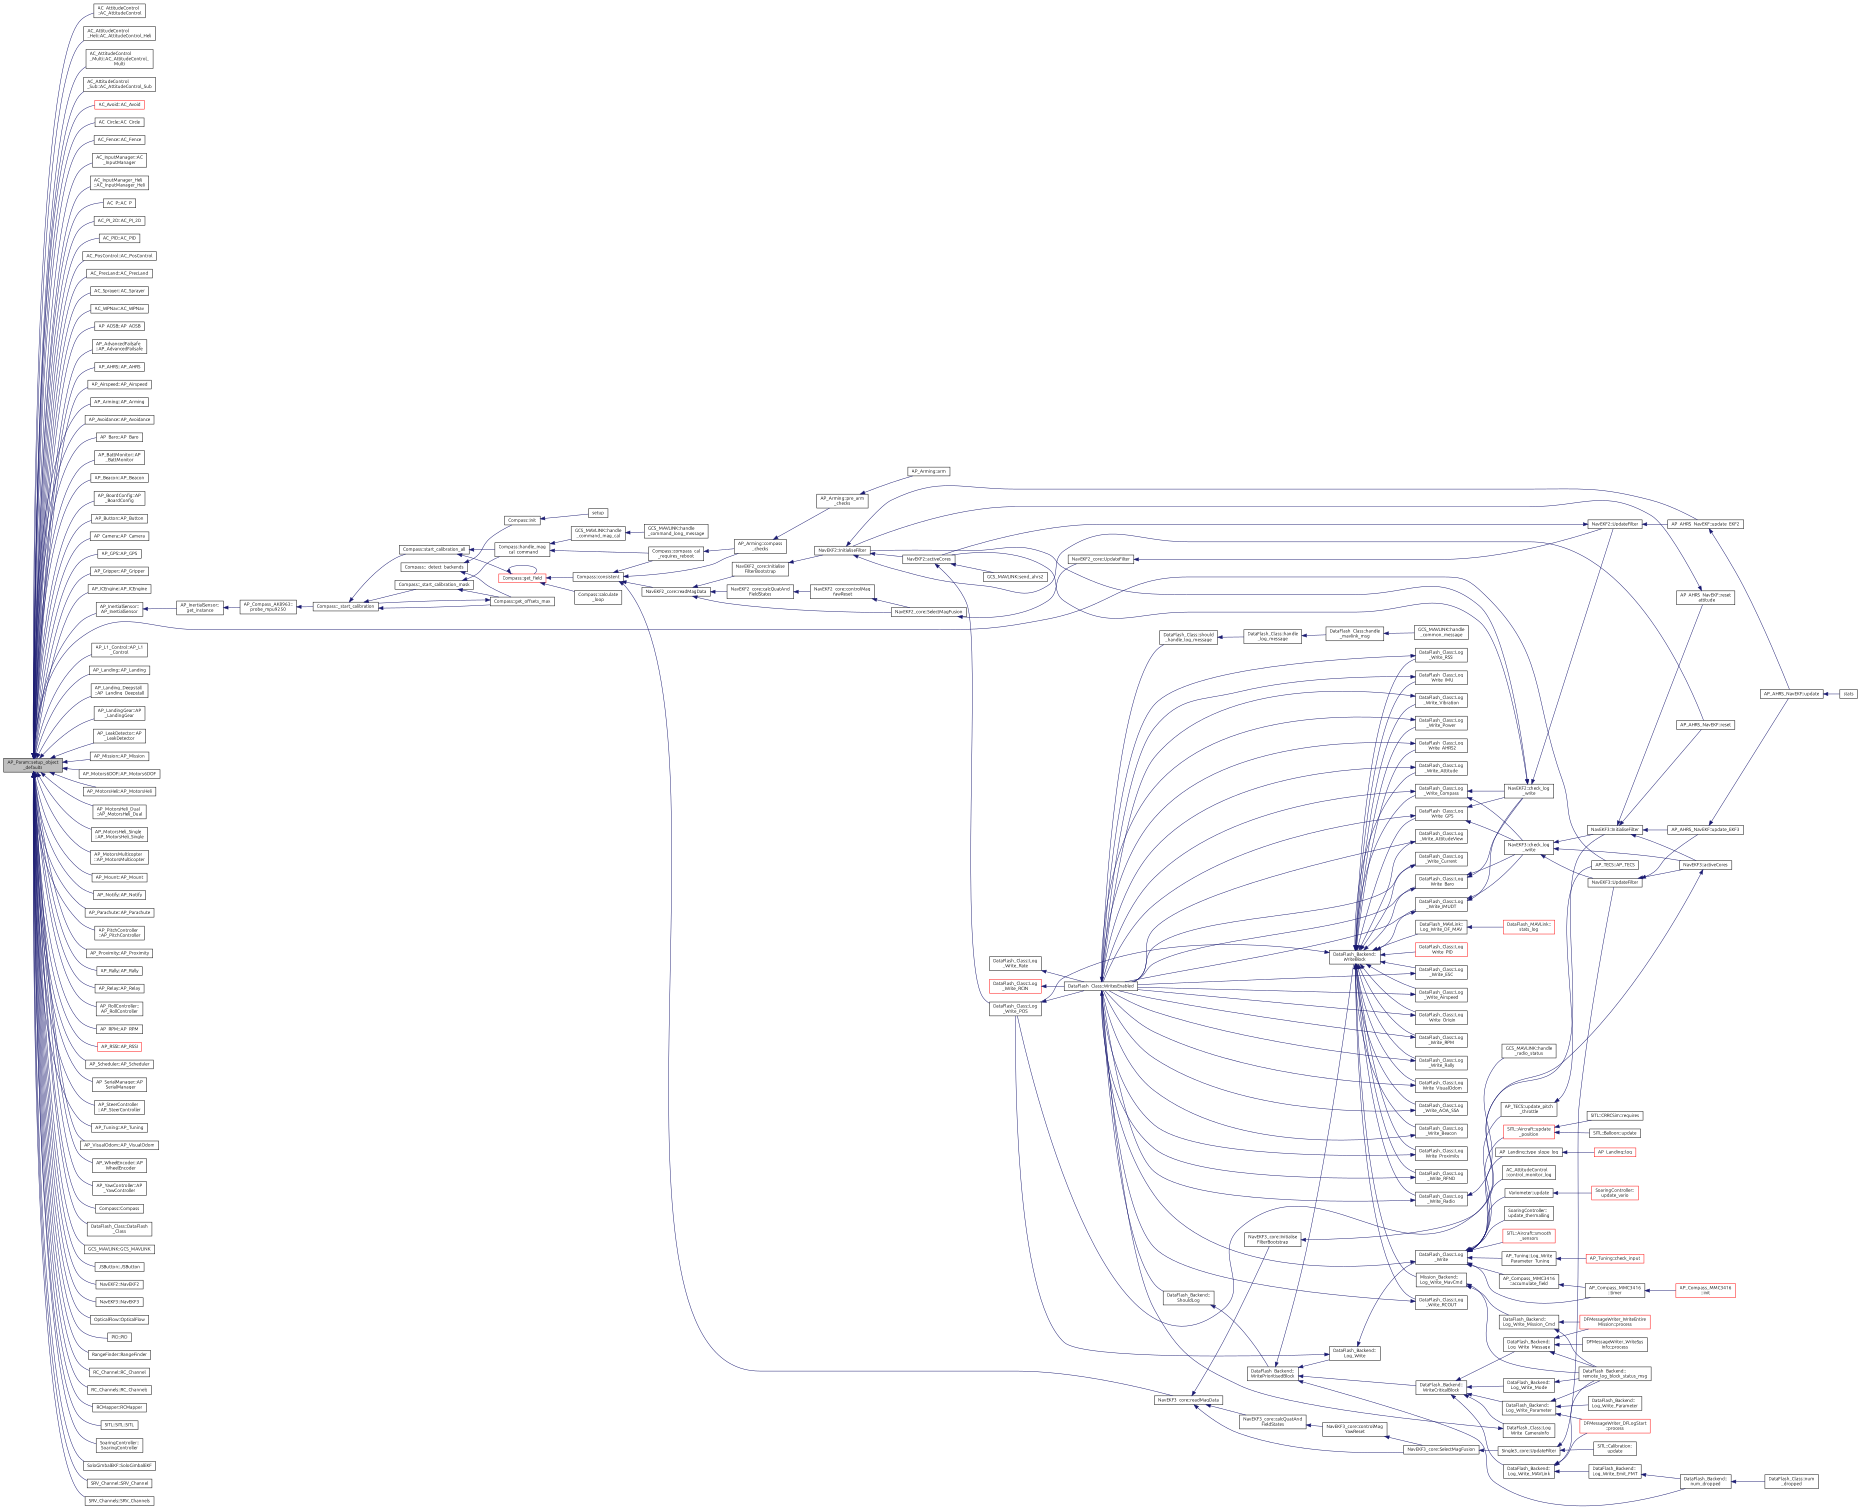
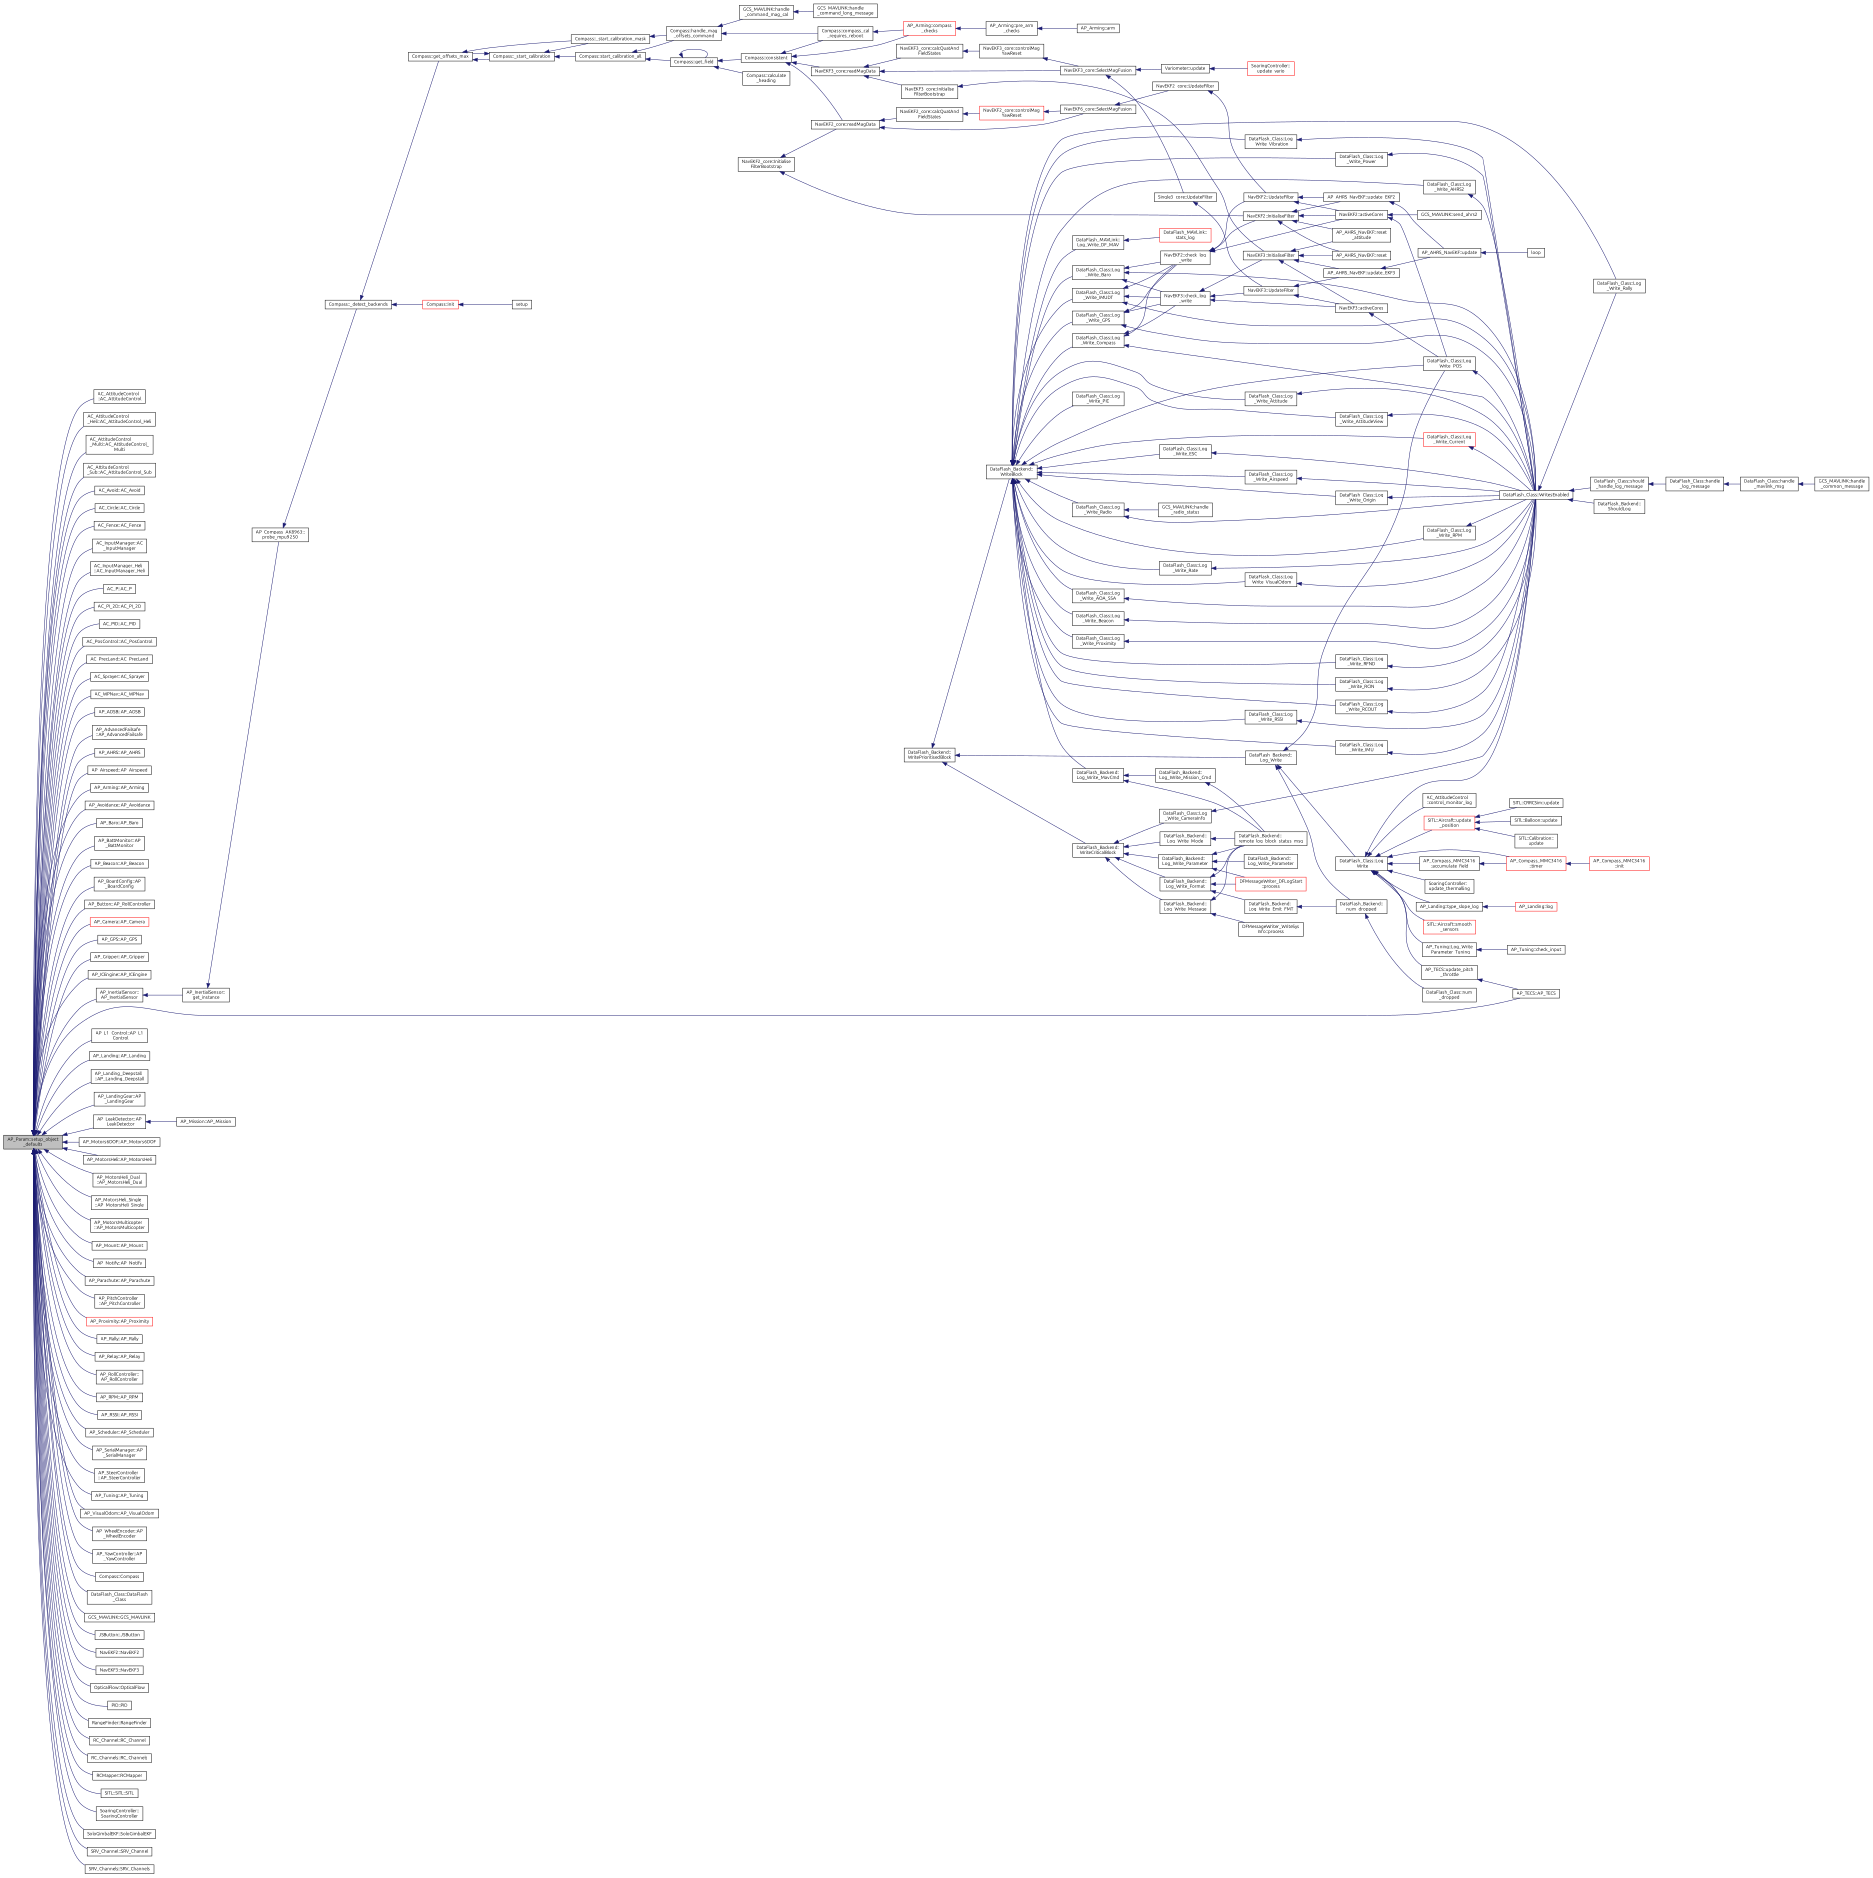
node "AC_Avoid::AC_Avoid": color red -> black
edge "NavEKF2::InitialiseFilter" -> "AP_AHRS_NavEKF::reset _attitude": reversed
node "AP_Button::AP_Button": label "AP_Button::AP_Button" -> "AP_Button::AP_RollController"
node "Compass::init": color black -> red
node "AP_Camera::AP_Camera": color black -> red
node "AP_Arming::compass _checks": color black -> red
node "Compass::handle_mag _cal_command": label "Compass::handle_mag _cal_command" -> "Compass::handle_mag _offsets_command"
edge "DataFlash_Class::Log _Write_Rate" -> "DataFlash_Backend:: WriteBlock": added
node "Compass::get_field": color red -> black
edge "NavEKF2_core::Initialise FilterBootstrap" -> "NavEKF2_core::readMagData": reversed
node "NavEKF2_core::controlMag YawReset": color black -> red
edge "Compass::get_offsets_max" -> "Compass::_start_calibration_mask": reversed
node "Compass::calculate _loop": label "Compass::calculate _loop" -> "Compass::calculate _heading"
edge "Compass::_start_calibration" -> "AP_Compass_AK8963:: probe_mpu9250": now "Compass::_detect_backends" -> "AP_Compass_AK8963:: probe_mpu9250"
node "NavEKF2_core::SelectMagFusion": label "NavEKF2_core::SelectMagFusion" -> "NavEKF6_core::SelectMagFusion"
edge "DataFlash_Class::Log _Write_RCIN" -> "DataFlash_Backend:: WriteBlock": added
node "stats": label "stats" -> "loop"
edge "AP_Mission::AP_Mission" -> "AP_Param::setup_object _defaults": now "AP_Mission::AP_Mission" -> "AP_LeakDetector::AP _LeakDetector"
node "DataFlash_Class::Log _Write_Current": color black -> red
node "DataFlash_Class::Log _Write_PID": color red -> black
node "AP_Proximity::AP_Proximity": color black -> red
node "DataFlash_Class::Log _Write_RCIN": color red -> black
edge "DataFlash_Class::WritesEnabled" -> "DataFlash_Class::Log _Write_Rally": reversed
node "AP_RSSI::AP_RSSI": color red -> black
node "SITL::CRRCSim::requires": label "SITL::CRRCSim::requires" -> "SITL::CRRCSim::update"
edge "Variometer::update" -> "DataFlash_Class::Log _Write": now "Variometer::update" -> "NavEKF3_core::SelectMagFusion"
node "AP_Tuning::check_input": color red -> black
node "Mission_Backend:: Log_Write_MavCmd": label "Mission_Backend:: Log_Write_MavCmd" -> "DataFlash_Backend:: Log_Write_MavCmd"
node "AP_Compass_MMC3416 ::timer": color black -> red
node "DFMessageWriter_WriteEntire Mission::process": removed
edge "DataFlash_Backend:: WritePrioritisedBlock" -> "DataFlash_Backend:: ShouldLog": removed
edge "SITL::Calibration:: update" -> "Single3_core::UpdateFilter": now "SITL::Calibration:: update" -> "SITL::Aircraft::update _position"
edge "DataFlash_Backend:: num_dropped" -> "DataFlash_Backend:: WritePrioritisedBlock": now "DataFlash_Backend:: num_dropped" -> "DataFlash_Backend:: Log_Write"
node "DataFlash_Backend:: Log_Write_MAVLink": label "DataFlash_Backend:: Log_Write_MAVLink" -> "DataFlash_Backend:: Log_Write_Format"
